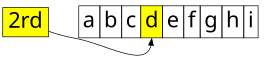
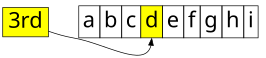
node "2rd": label "2rd" -> "3rd"
